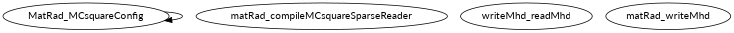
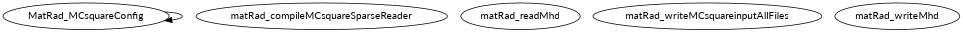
node "writeMhd_readMhd": label "writeMhd_readMhd" -> "matRad_readMhd"
node "matRad_writeMCsquareinputAllFiles": added
